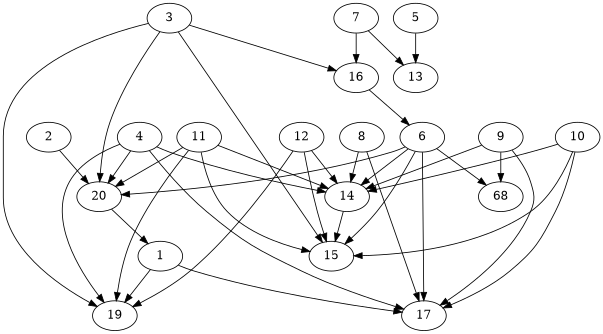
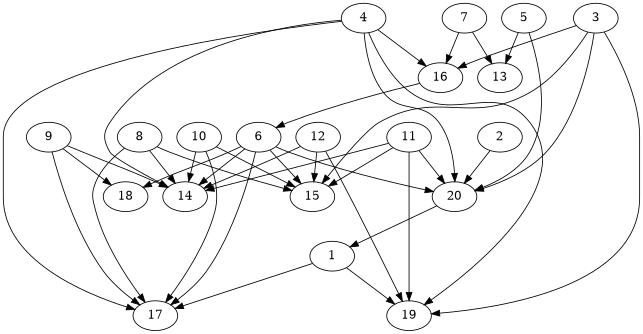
edge "4" -> "16": added
edge "5" -> "20": added
node "68": label "68" -> "18"
edge "14" -> "15": now "8" -> "15"
